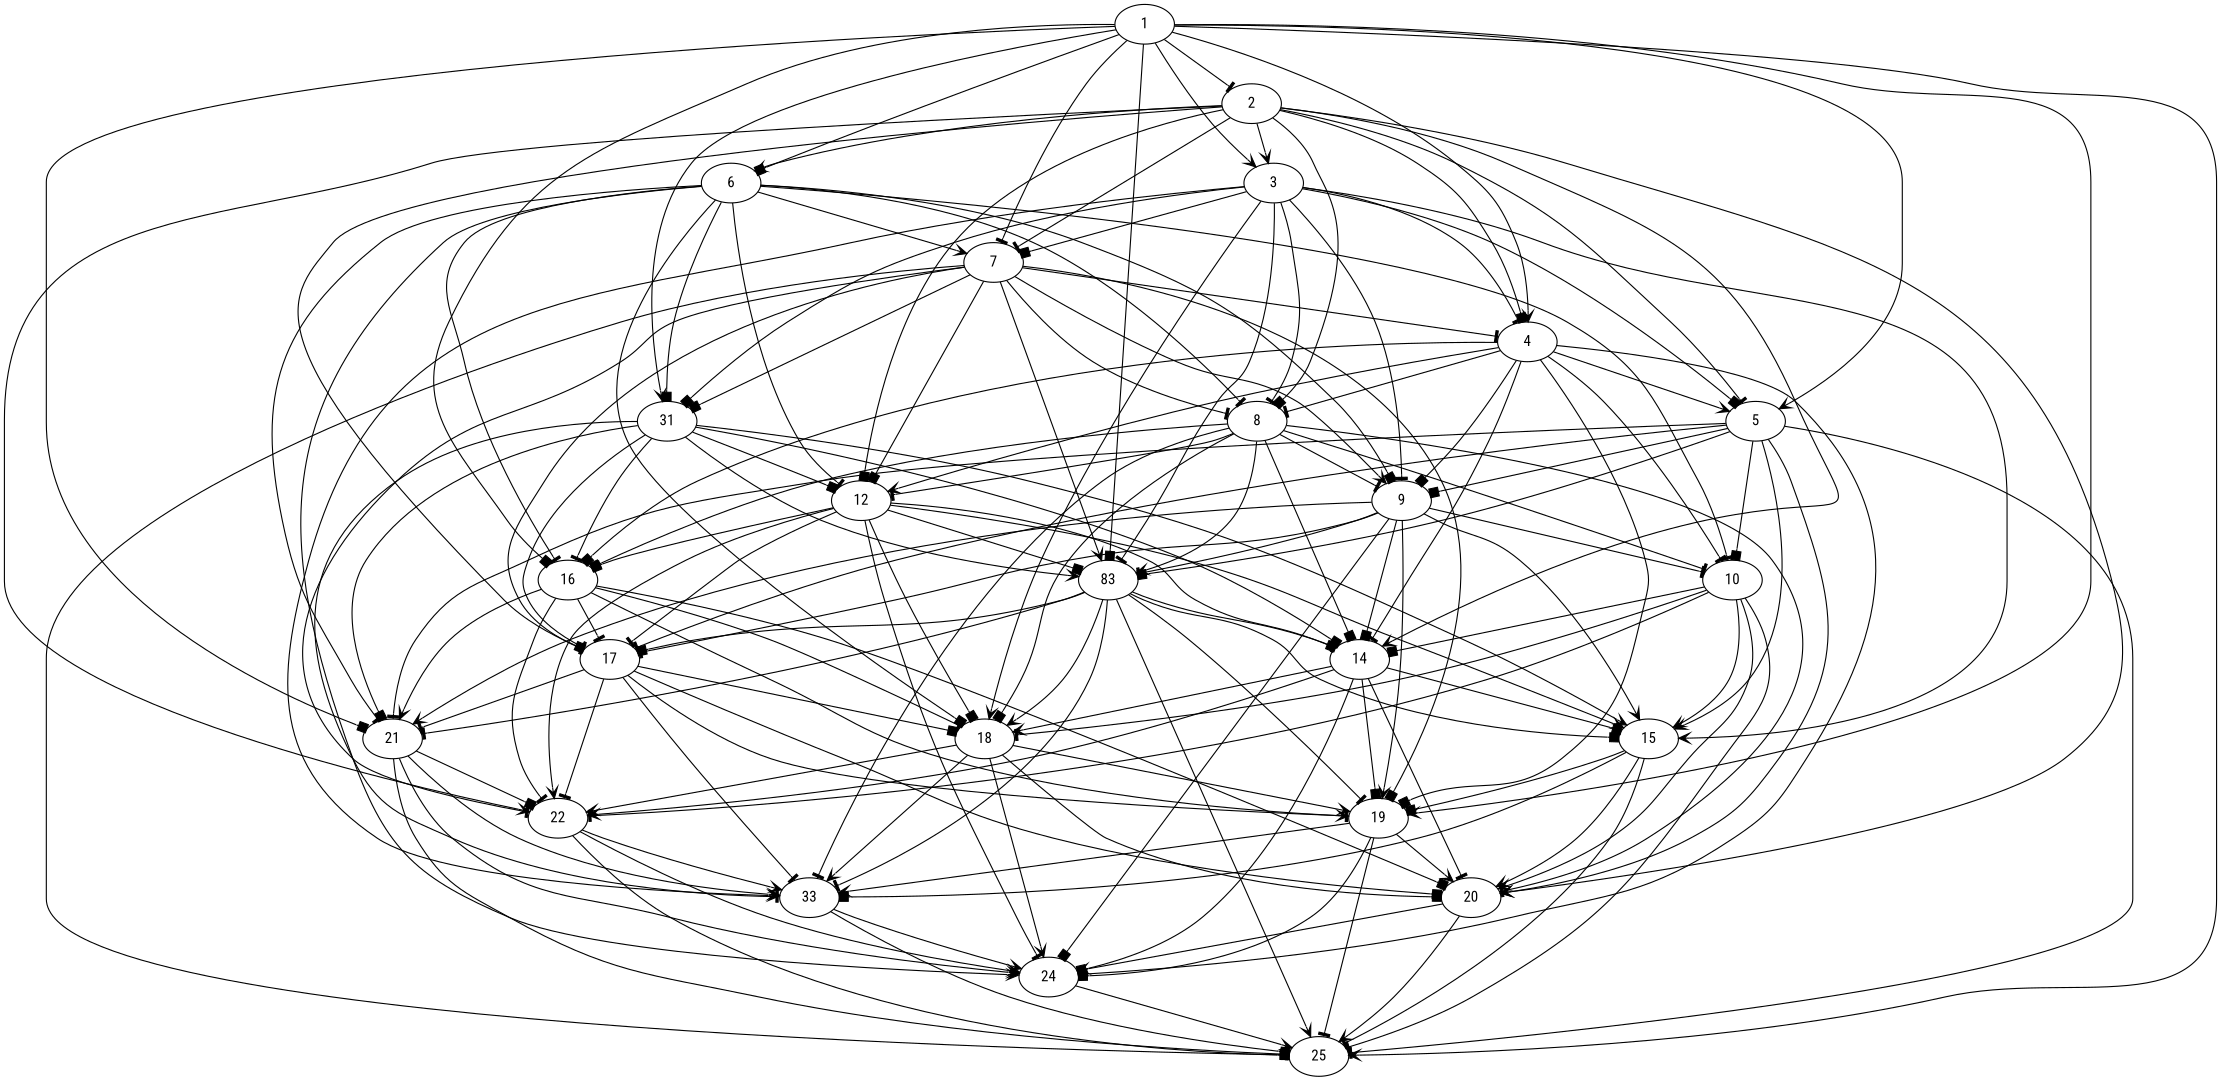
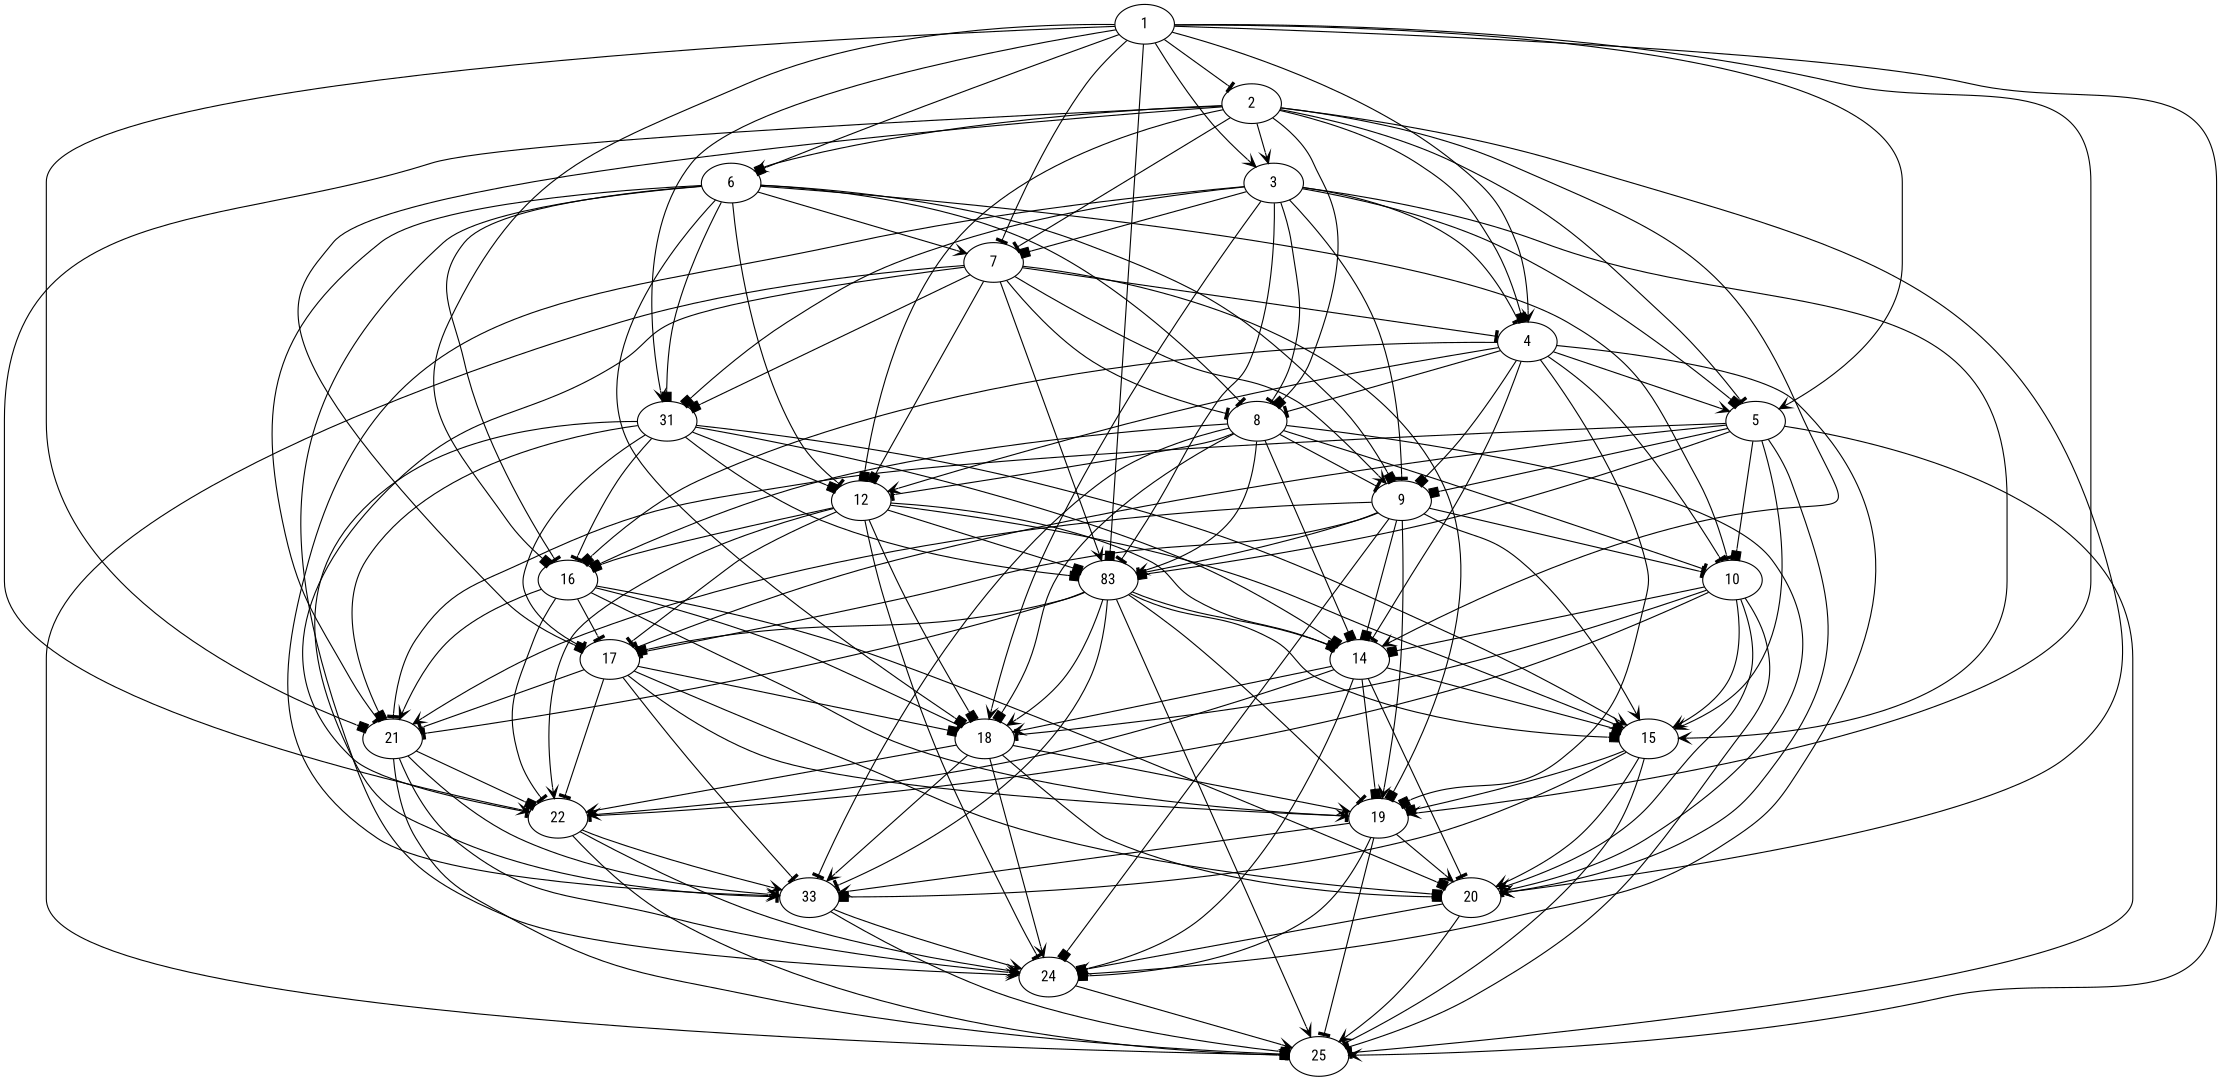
edge "7" -> "17": removed
edge "31" -> "83": arrowhead vee -> box
